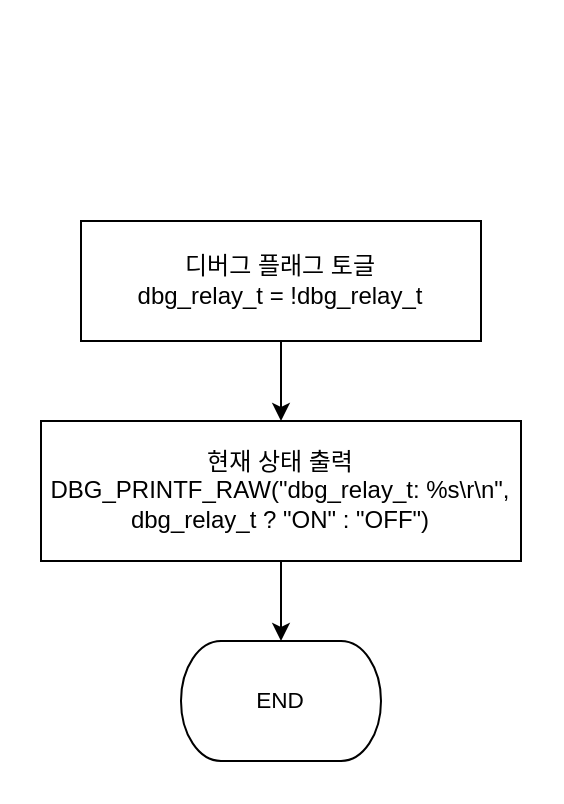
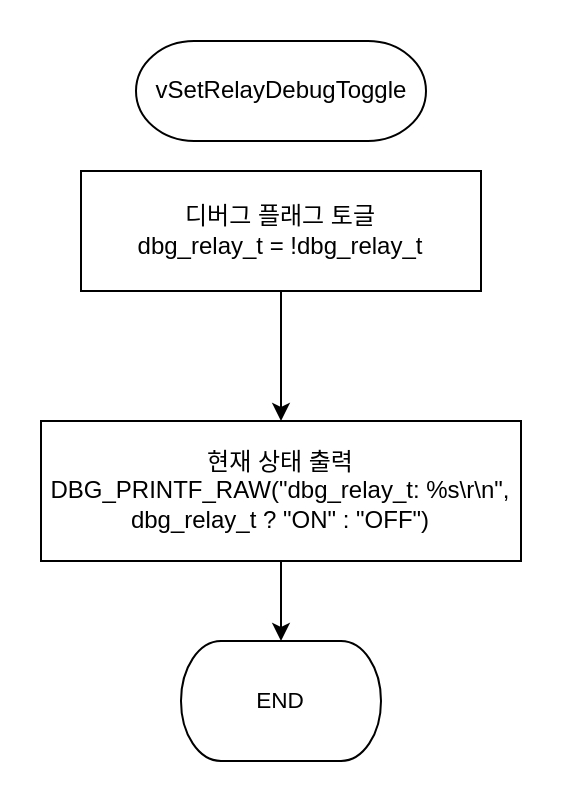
node "vSetRelayDebugToggle": added
node "디버그 플래그 토글 dbg_relay_t = !dbg_relay_t": moved (281, 281) -> (281, 231)
